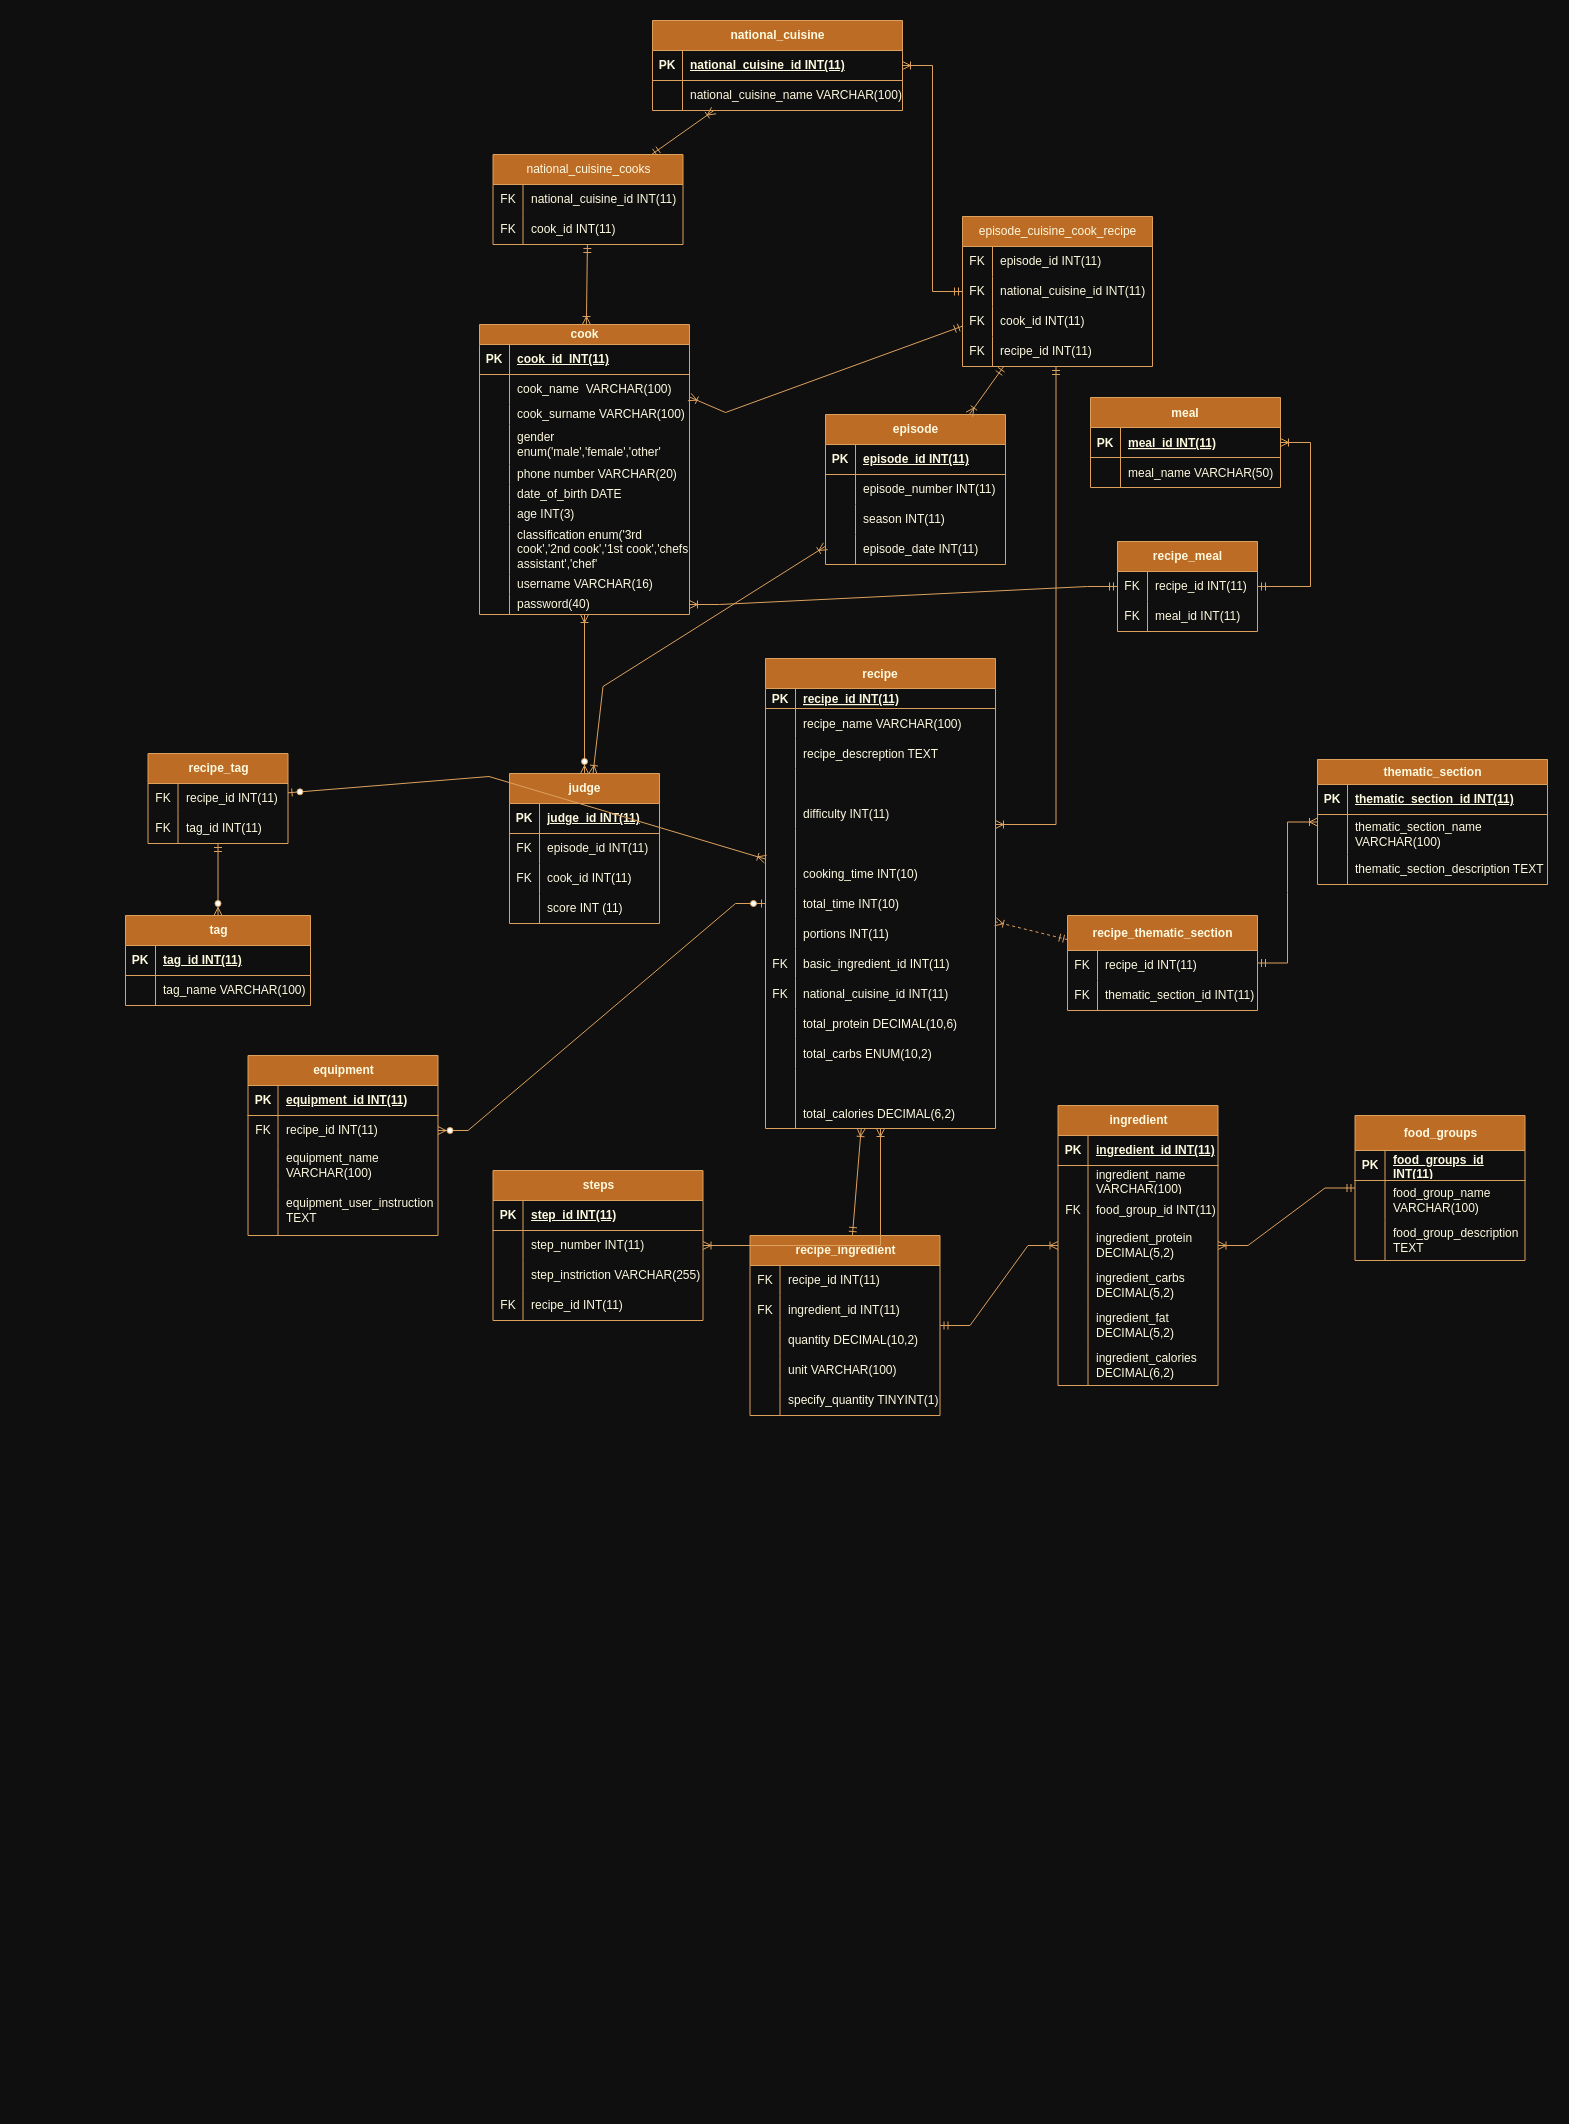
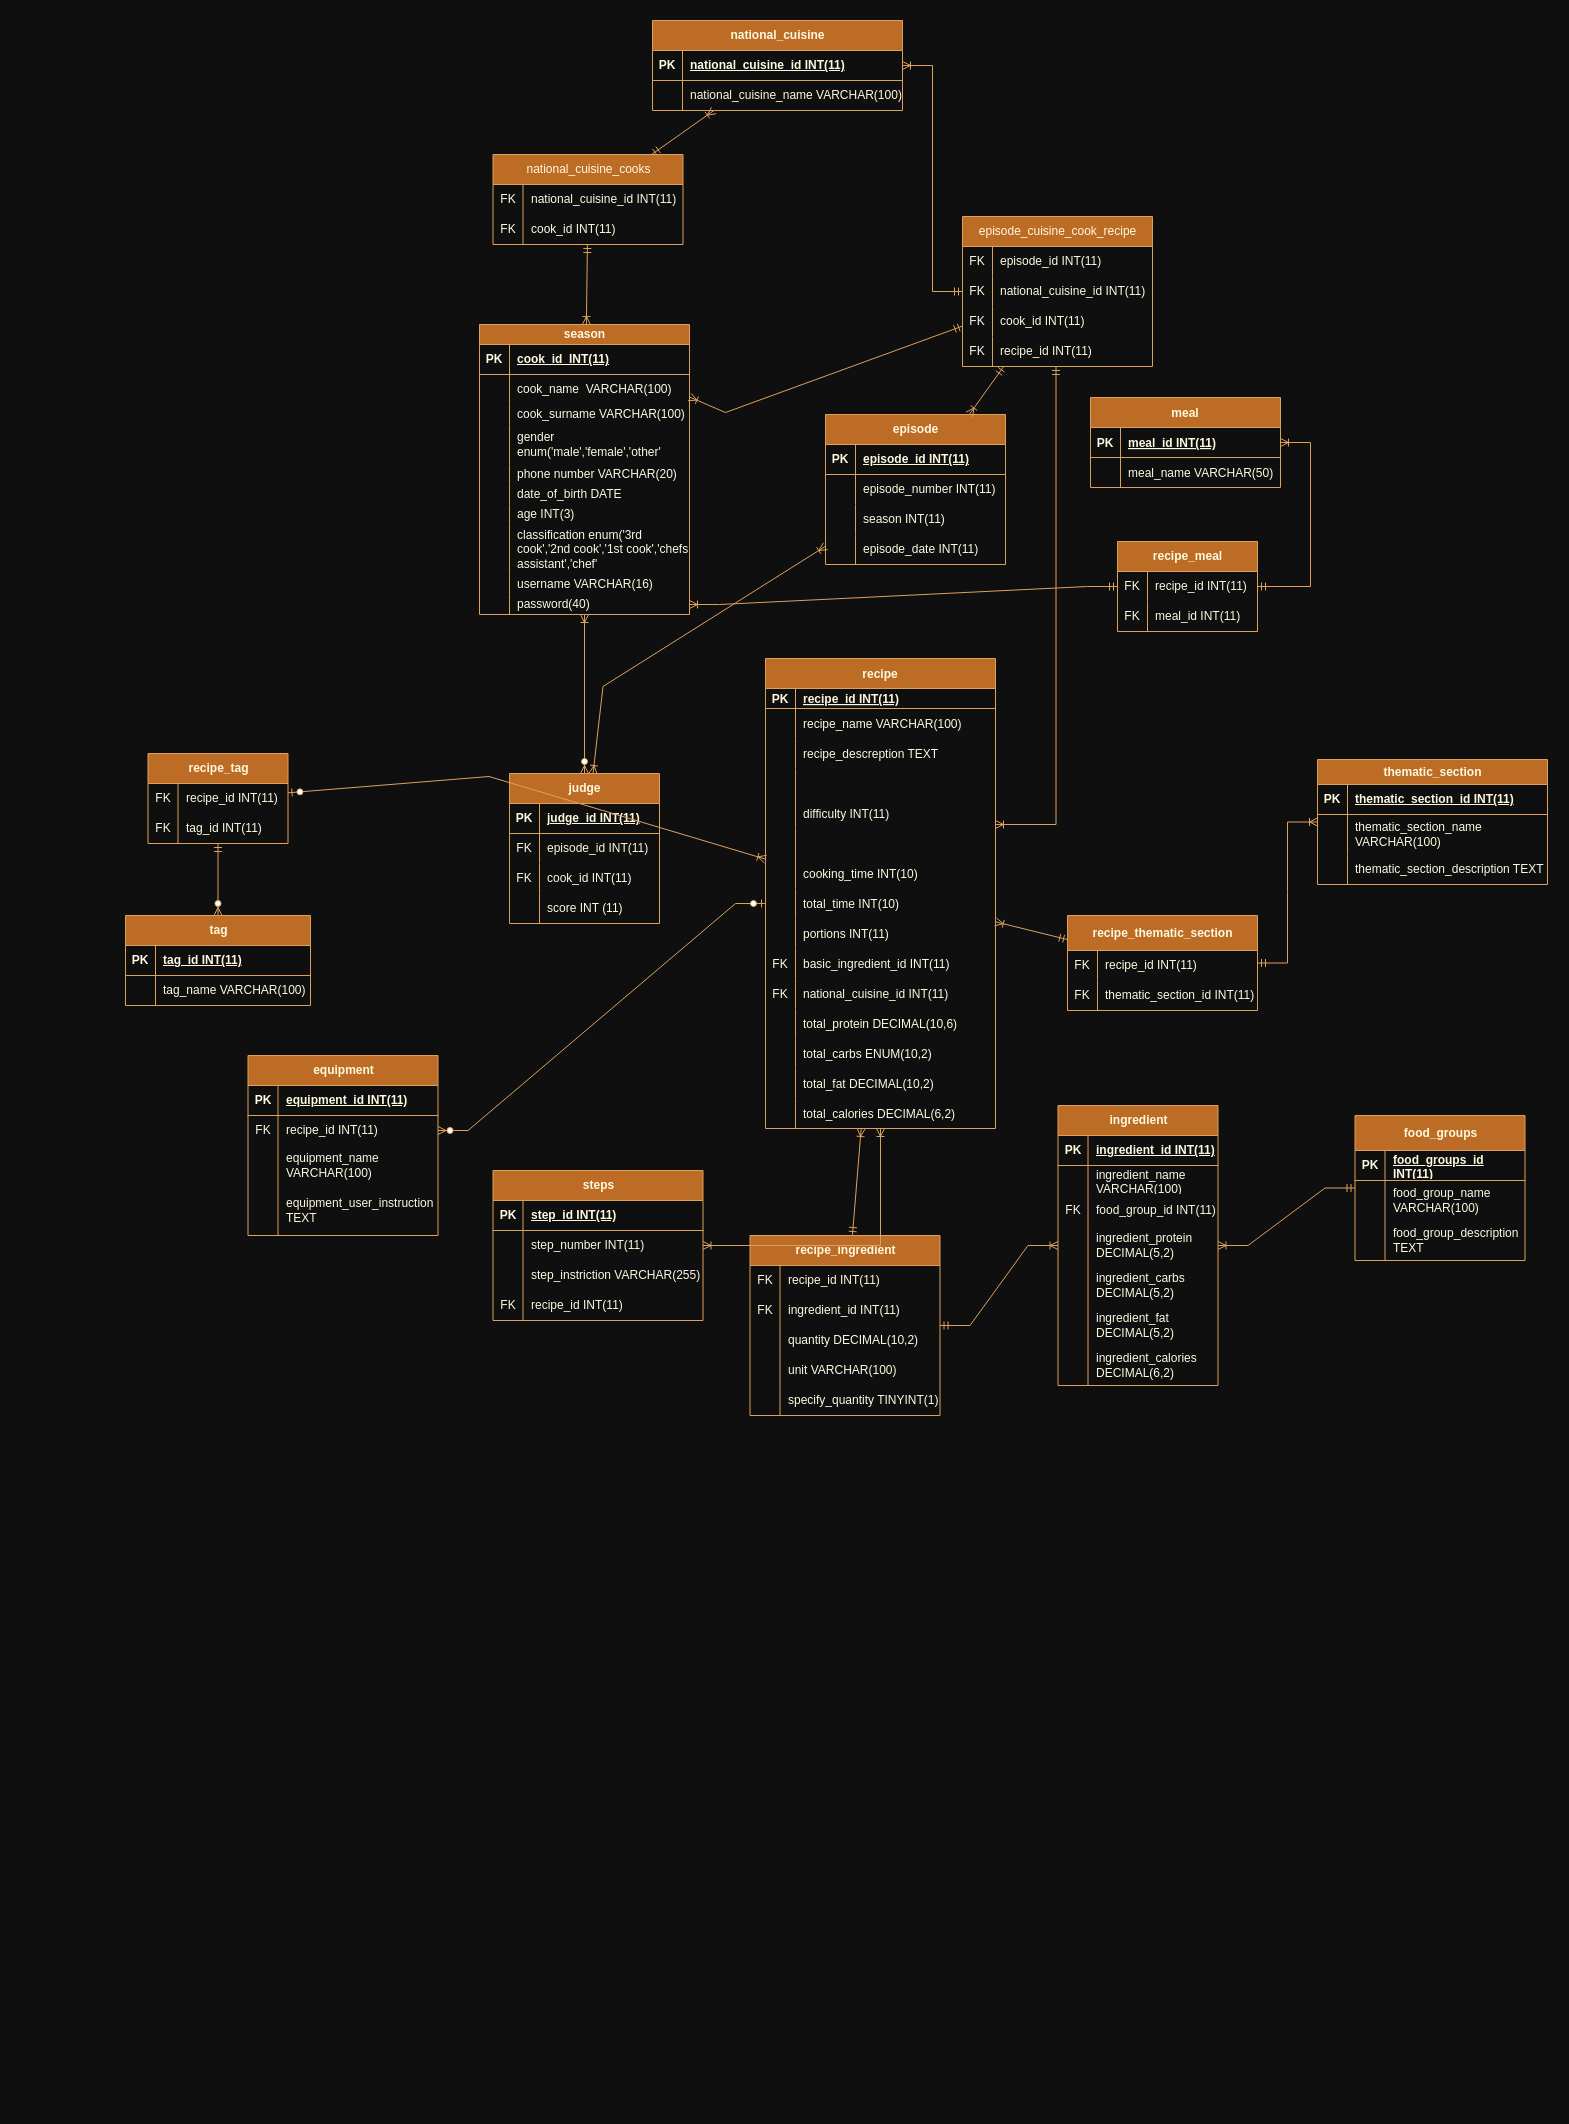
node "cook": label "cook" -> "season"
edge "recipe" -- "recipe_thematic_section": style dashed -> solid
node "total_fat DECIMAL(10,2)": added
